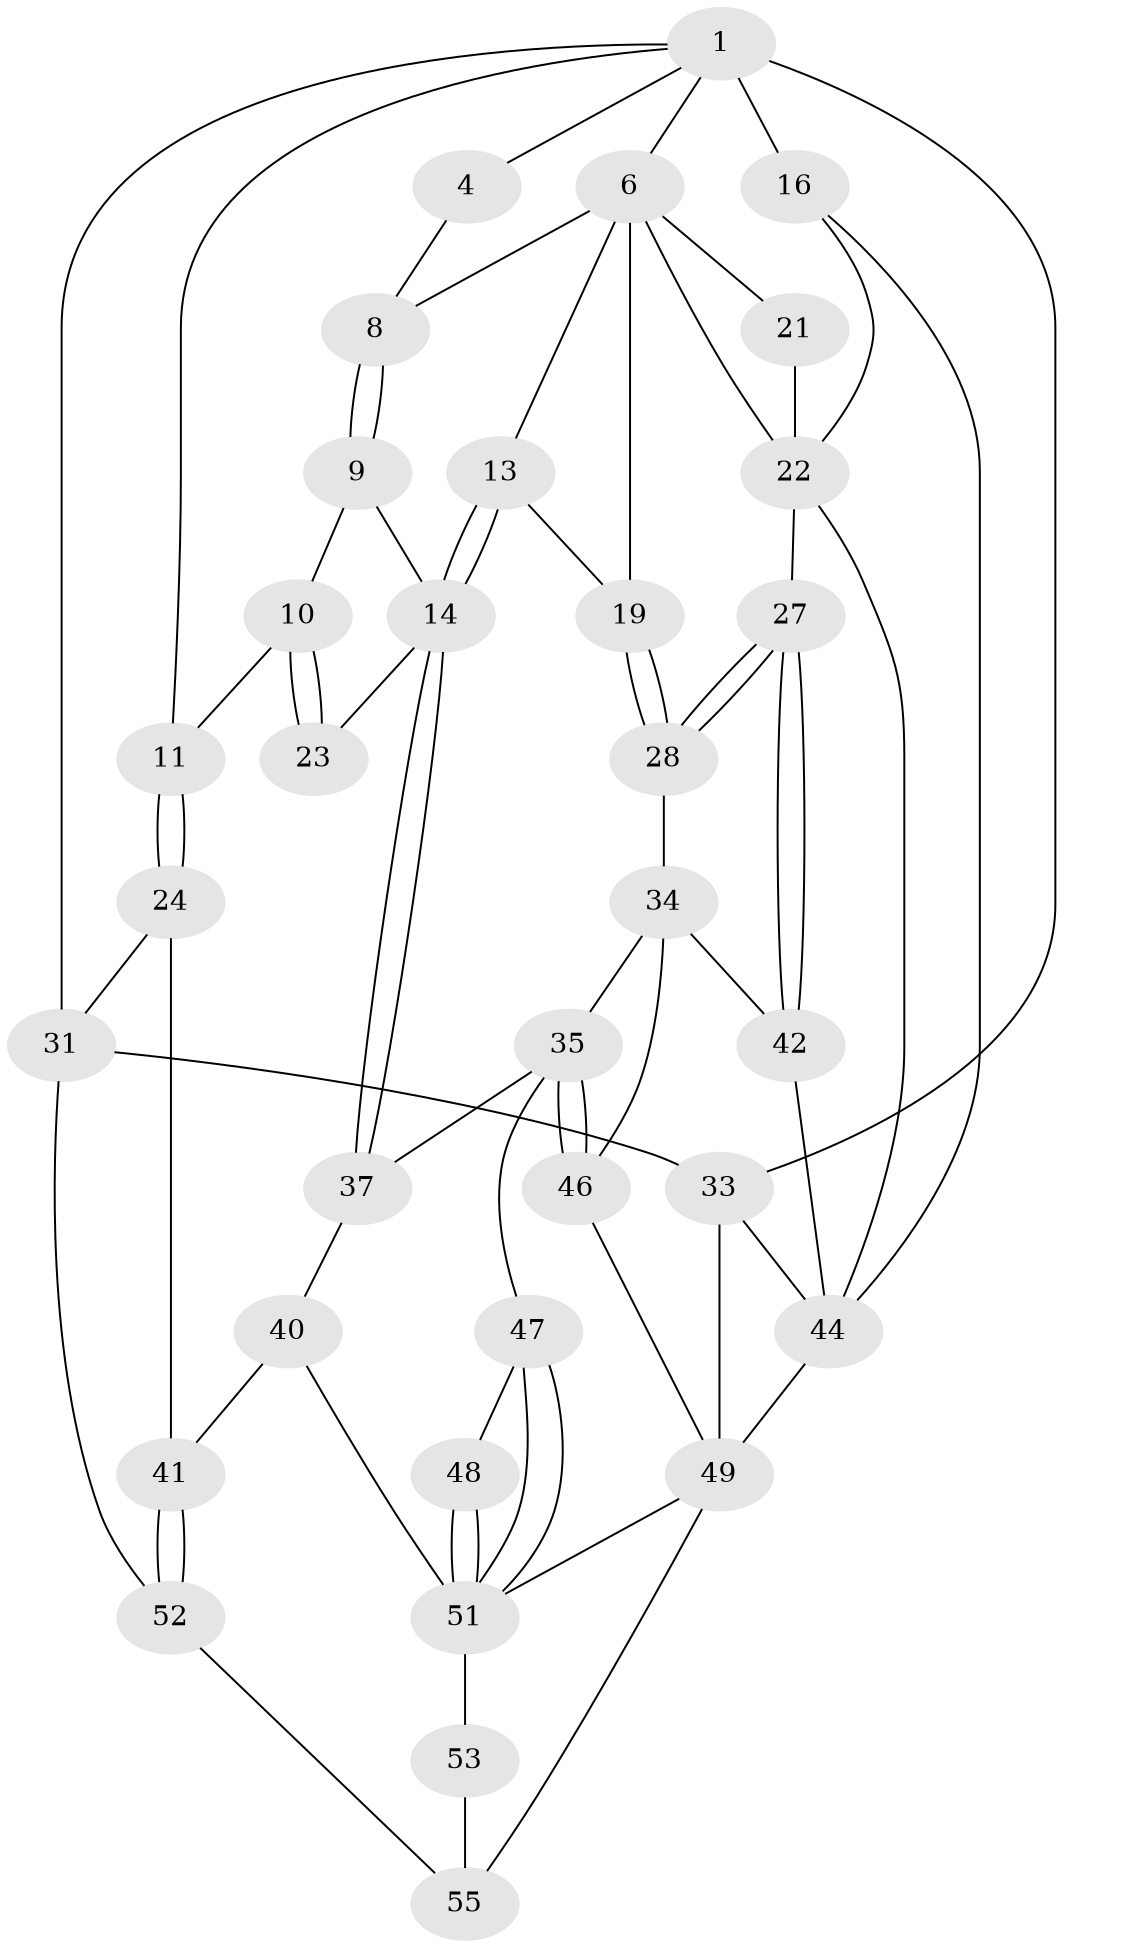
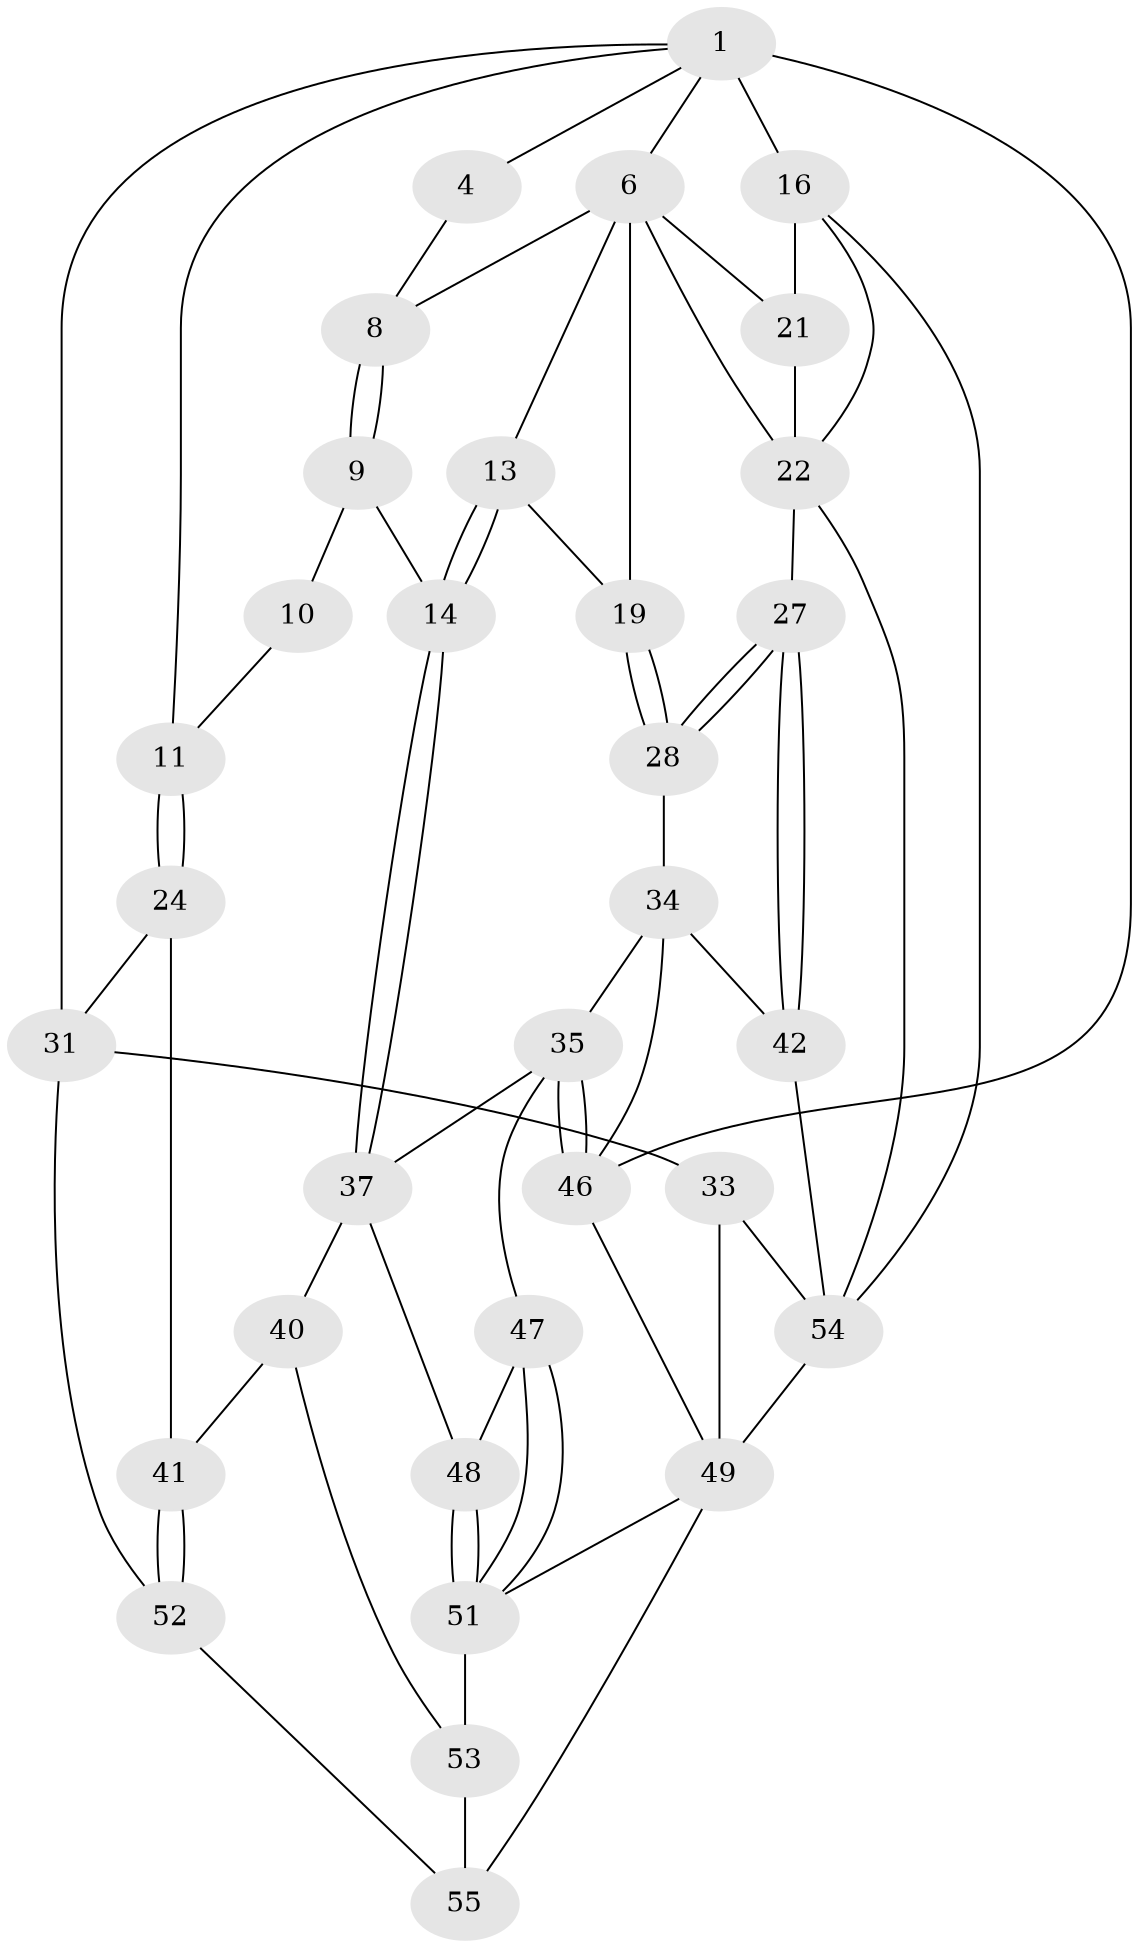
edge "16" -- "21": added
edge "1" -- "33": now "1" -- "46"
node "23": removed
edge "37" -- "48": added
node "44": label "44" -> "54"
edge "40" -- "51": now "40" -- "53"
